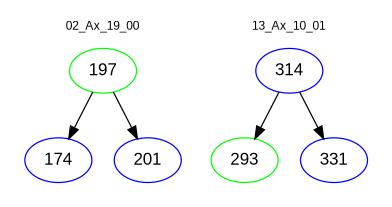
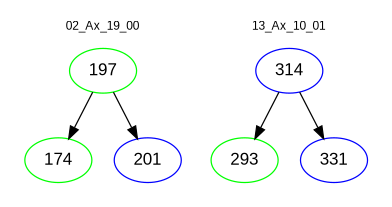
node "174": color blue -> green
